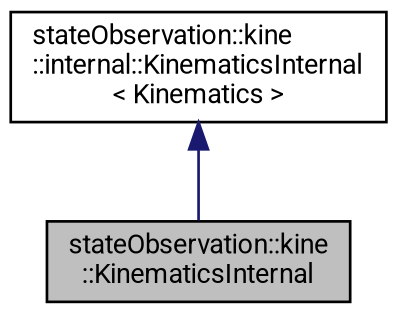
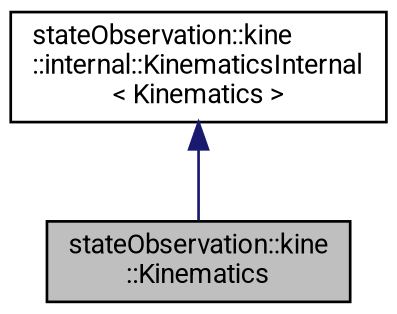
node "stateObservation::kine ::KinematicsInternal": label "stateObservation::kine ::KinematicsInternal" -> "stateObservation::kine ::Kinematics"
